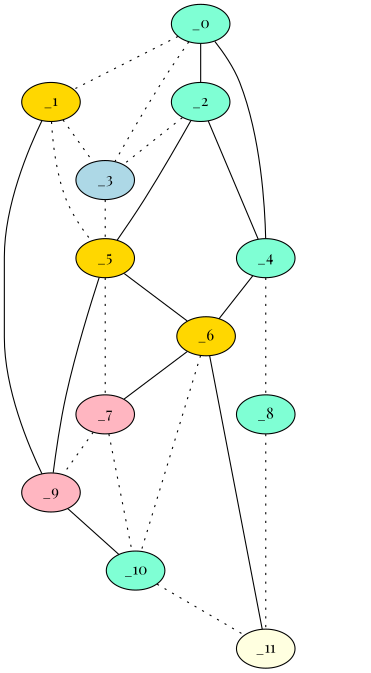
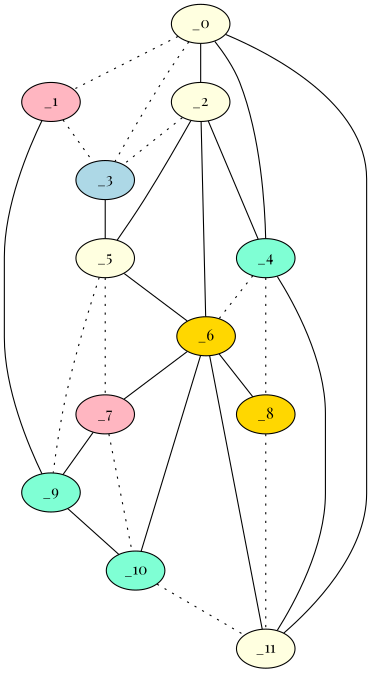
node "_0": fillcolor aquamarine -> lightyellow
node "_1": fillcolor gold -> lightpink
node "_2": fillcolor aquamarine -> lightyellow
edge "_1" -- "_5": removed
edge "_3" -- "_5": style dotted -> solid
edge "_2" -- "_6": added
node "_5": fillcolor gold -> lightyellow
edge "_4" -- "_6": style solid -> dotted
edge "_0" -- "_11": added
edge "_5" -- "_9": style solid -> dotted
edge "_6" -- "_8": added
node "_8": fillcolor aquamarine -> gold
edge "_7" -- "_9": style dotted -> solid
edge "_6" -- "_10": style dotted -> solid
edge "_4" -- "_11": added
node "_9": fillcolor lightpink -> aquamarine
